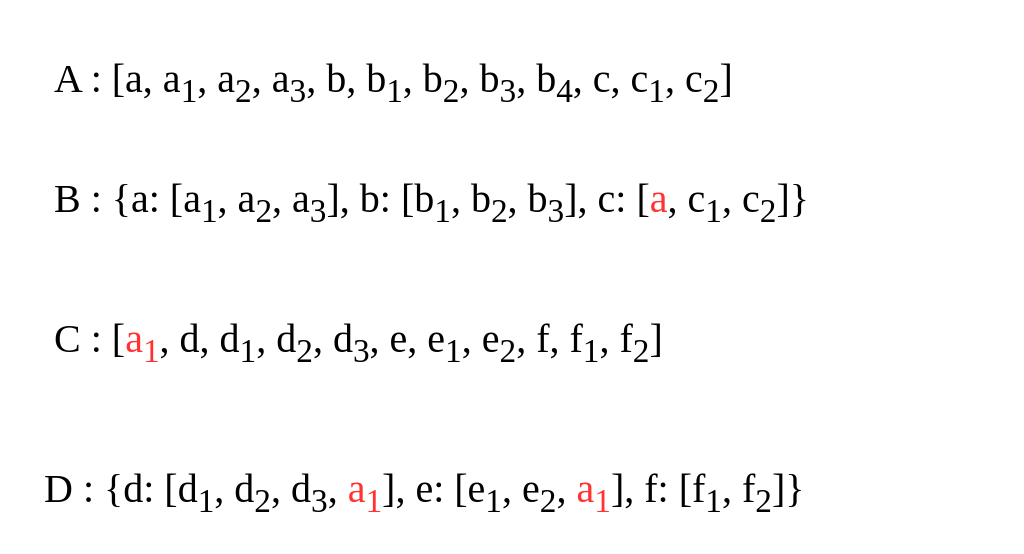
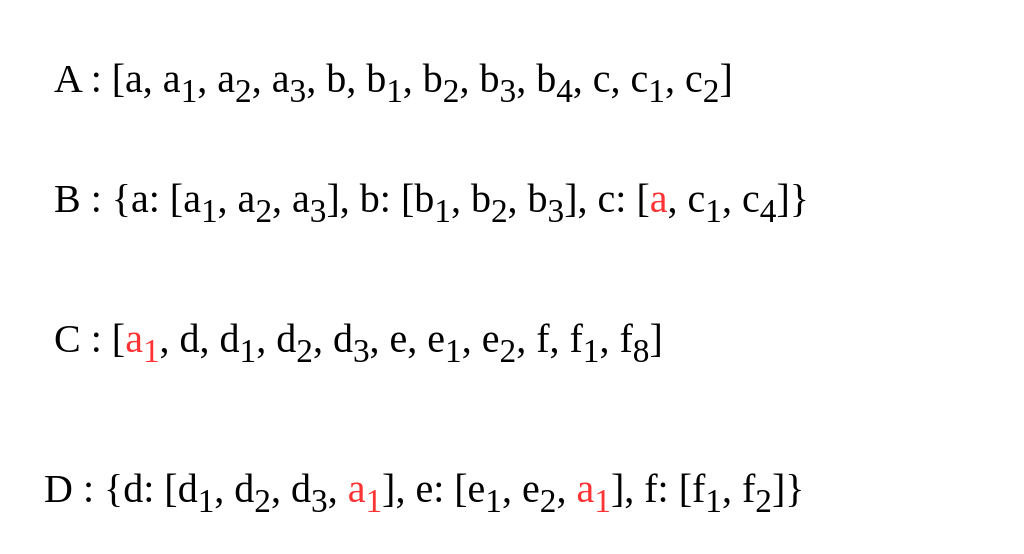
node "B : {a: [a1, a2, a3], b: [b1, b2, b3], c: [a, c1, c2]}": label "B : {a: [a1, a2, a3], b: [b1, b2, b3], c: [a, c1, c2]}" -> "B : {a: [a1, a2, a3], b: [b1, b2, b3], c: [a, c1, c4]}"
node "C : [a1, d, d1, d2, d3, e, e1, e2, f, f1, f2]": label "C : [a1, d, d1, d2, d3, e, e1, e2, f, f1, f2]" -> "C : [a1, d, d1, d2, d3, e, e1, e2, f, f1, f8]"
